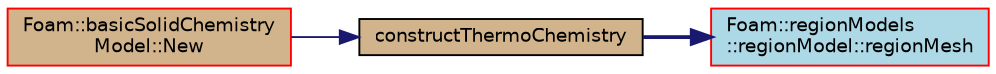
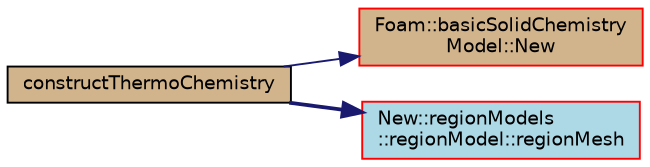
edge "Foam::basicSolidChemistry Model::New" -> "constructThermoChemistry": reversed
node "Foam::regionModels ::regionModel::regionMesh": label "Foam::regionModels ::regionModel::regionMesh" -> "New::regionModels ::regionModel::regionMesh"
